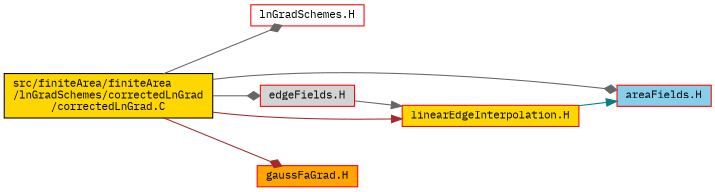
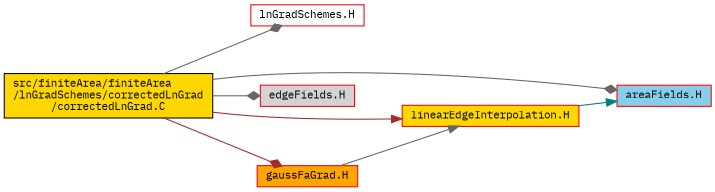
edge "edgeFields.H" -> "linearEdgeInterpolation.H": now "gaussFaGrad.H" -> "linearEdgeInterpolation.H"
